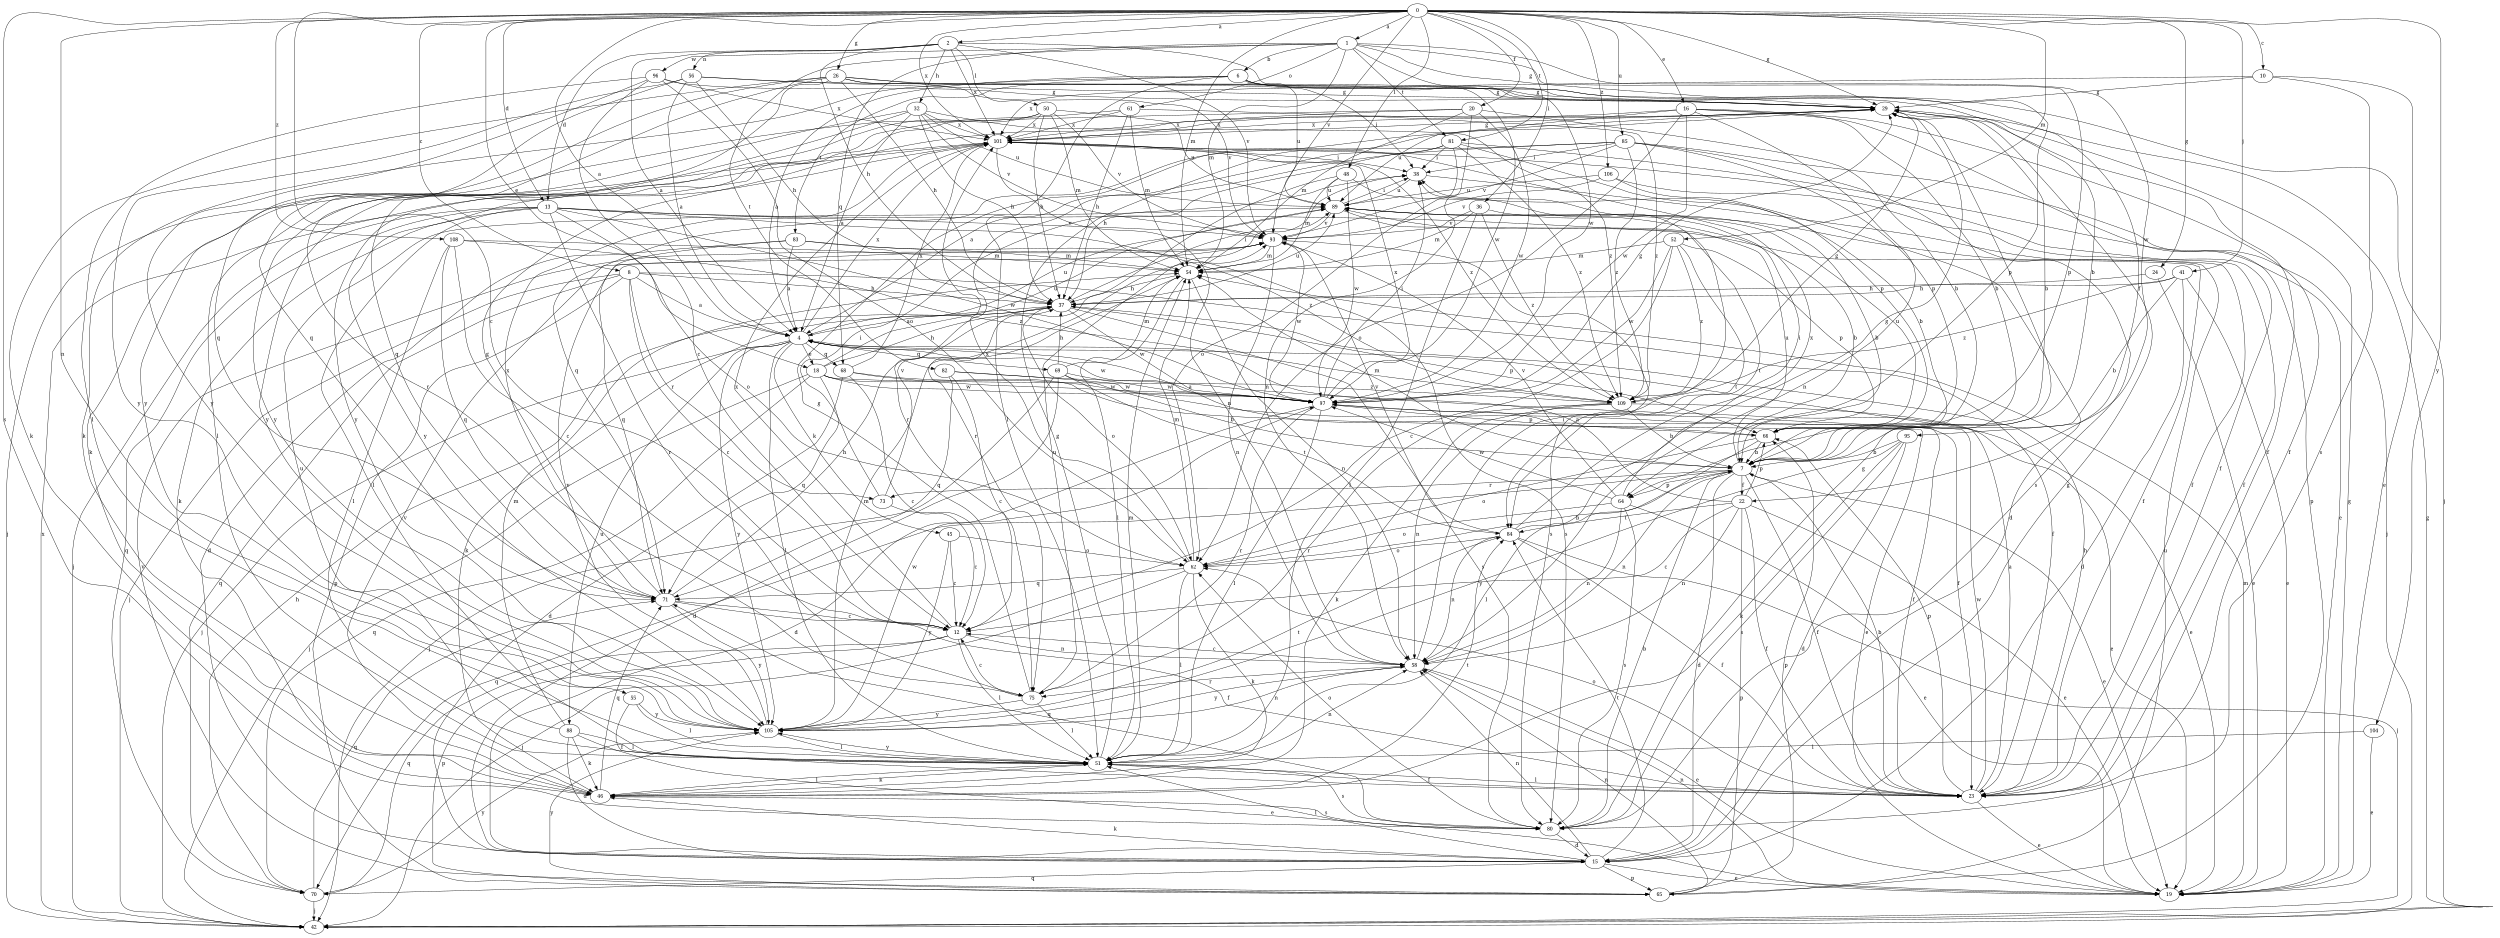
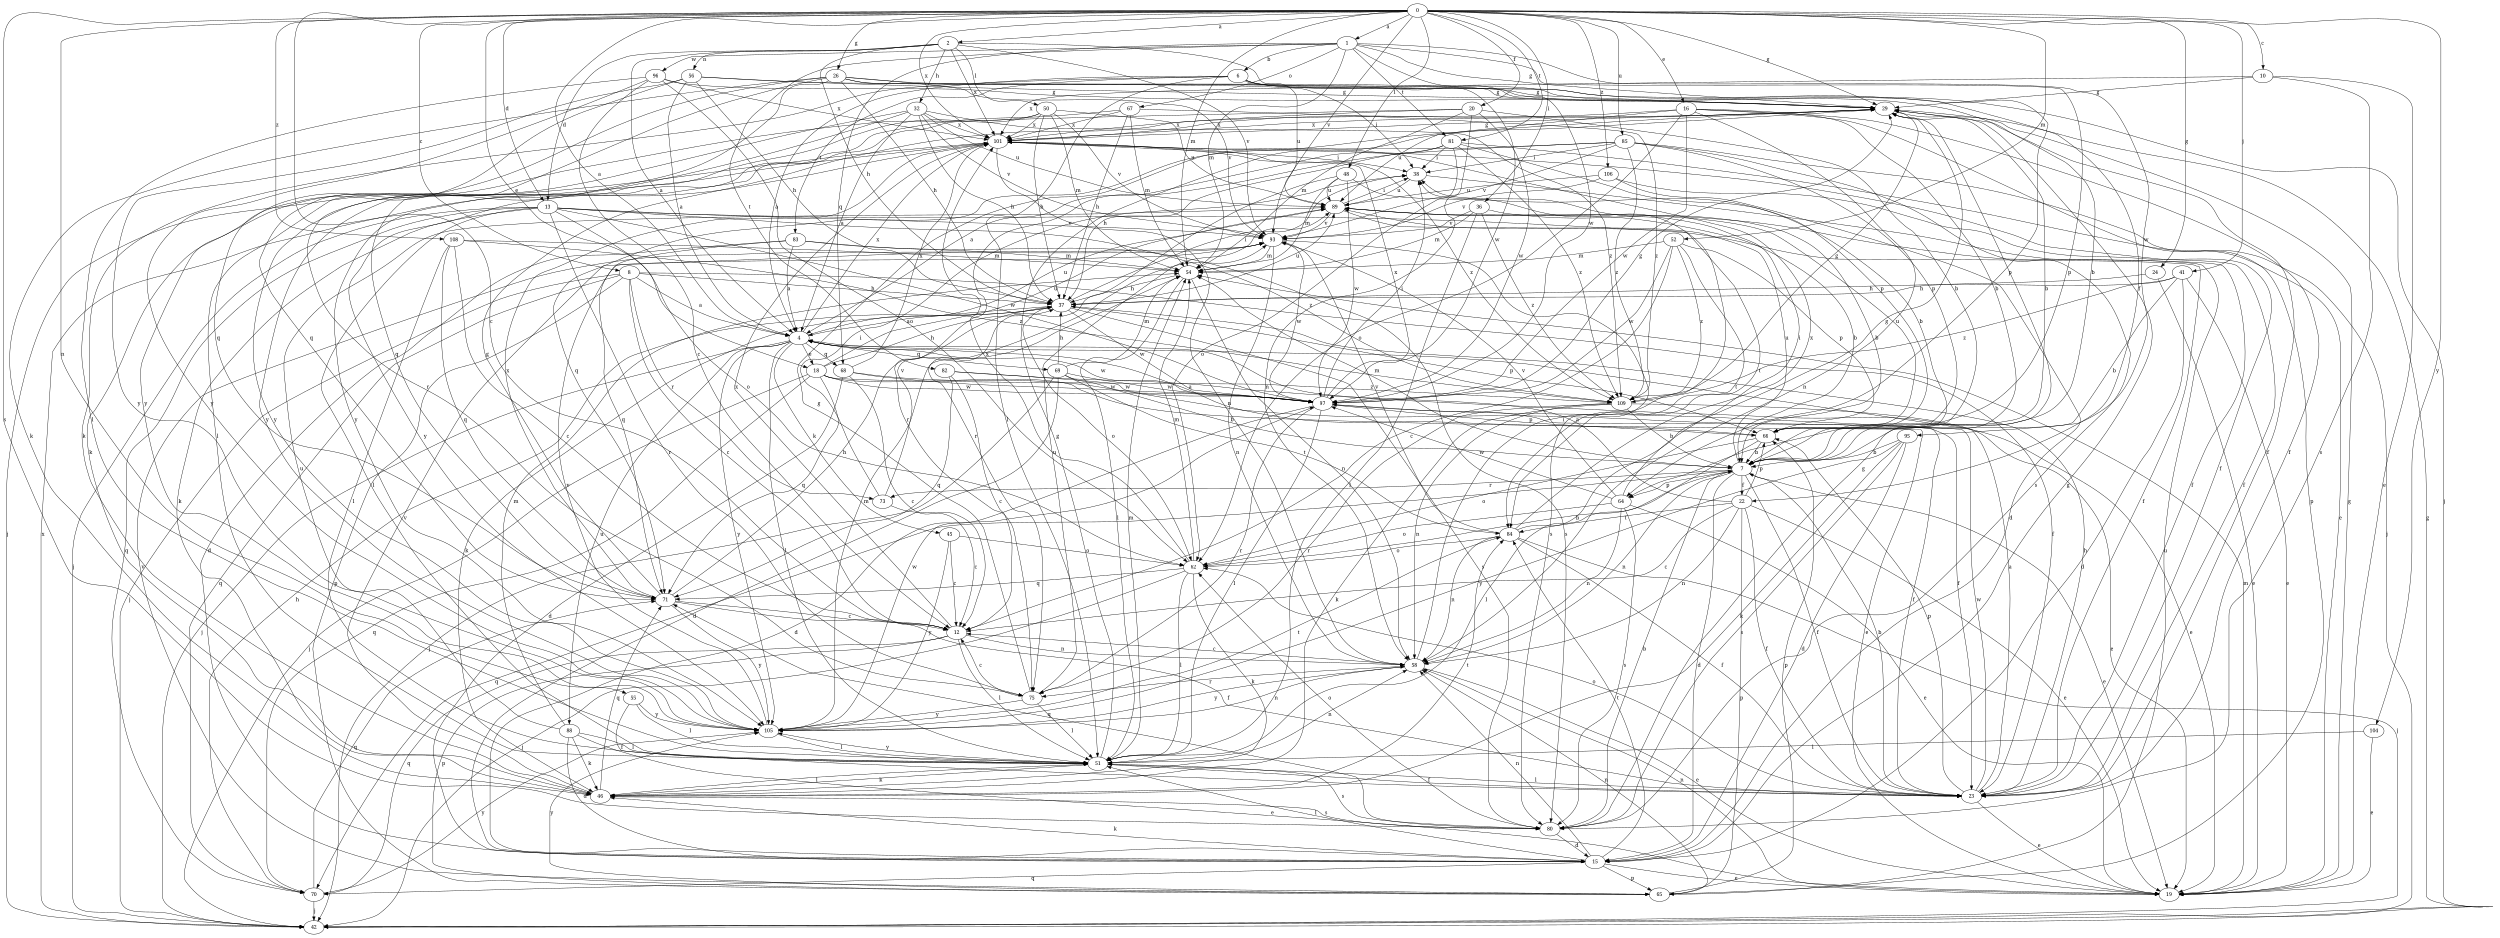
node "61": label "61" -> "67"
